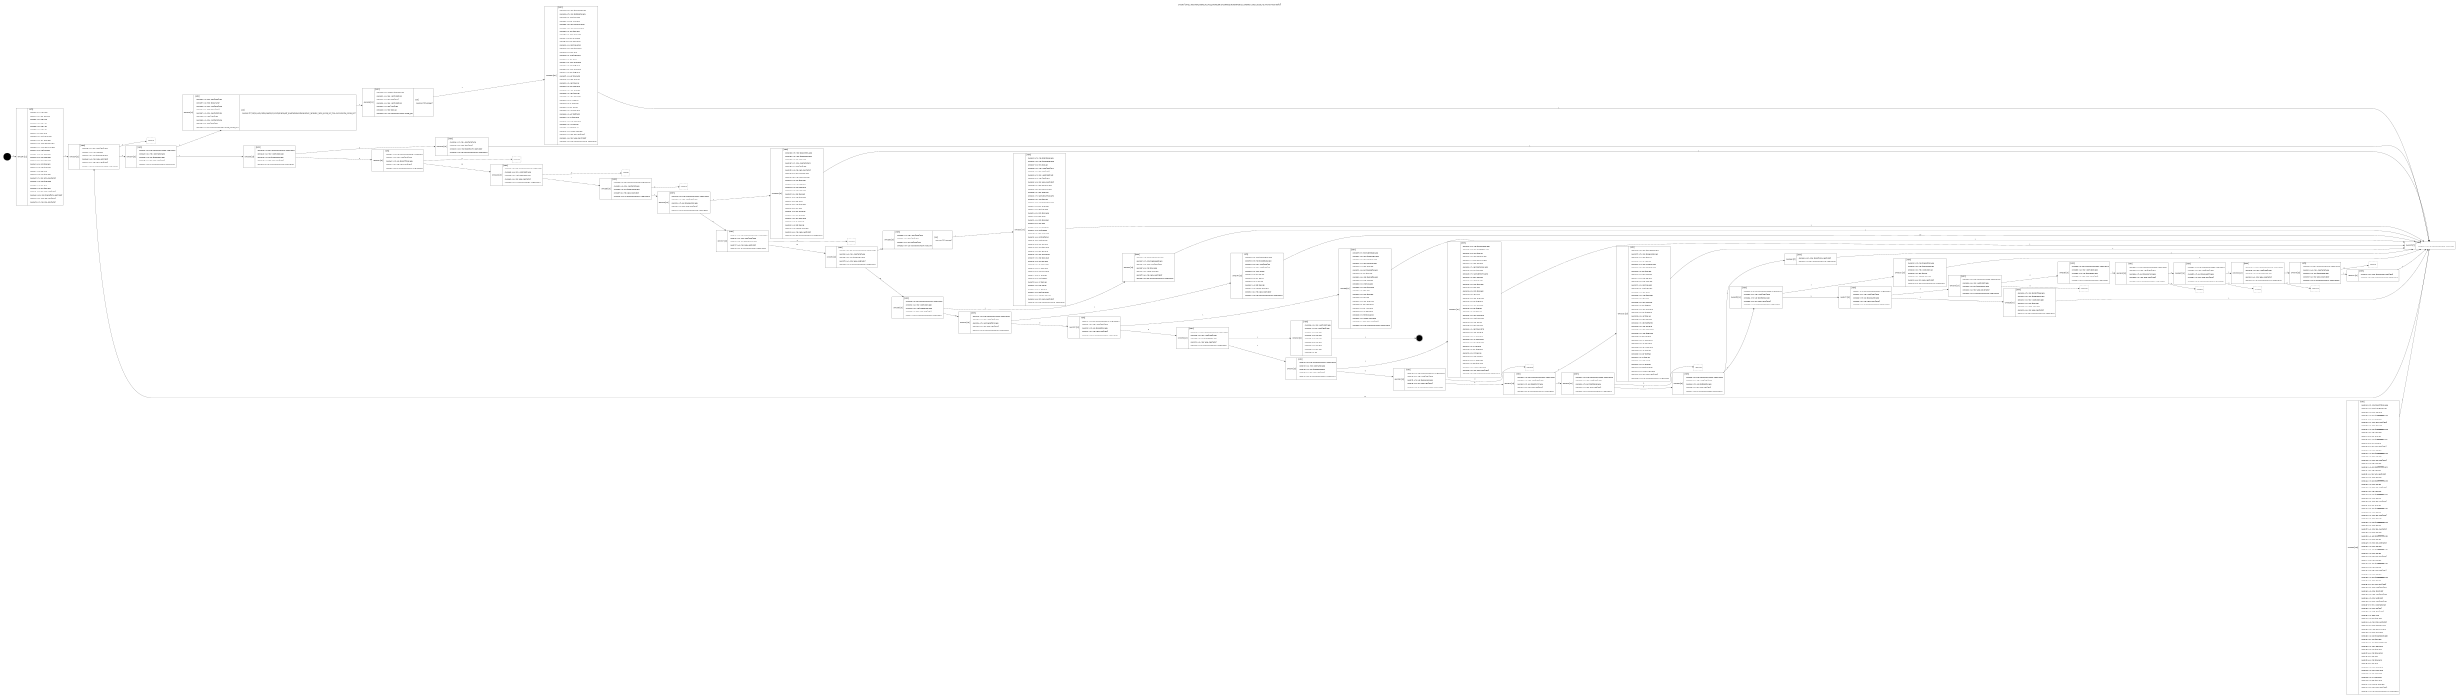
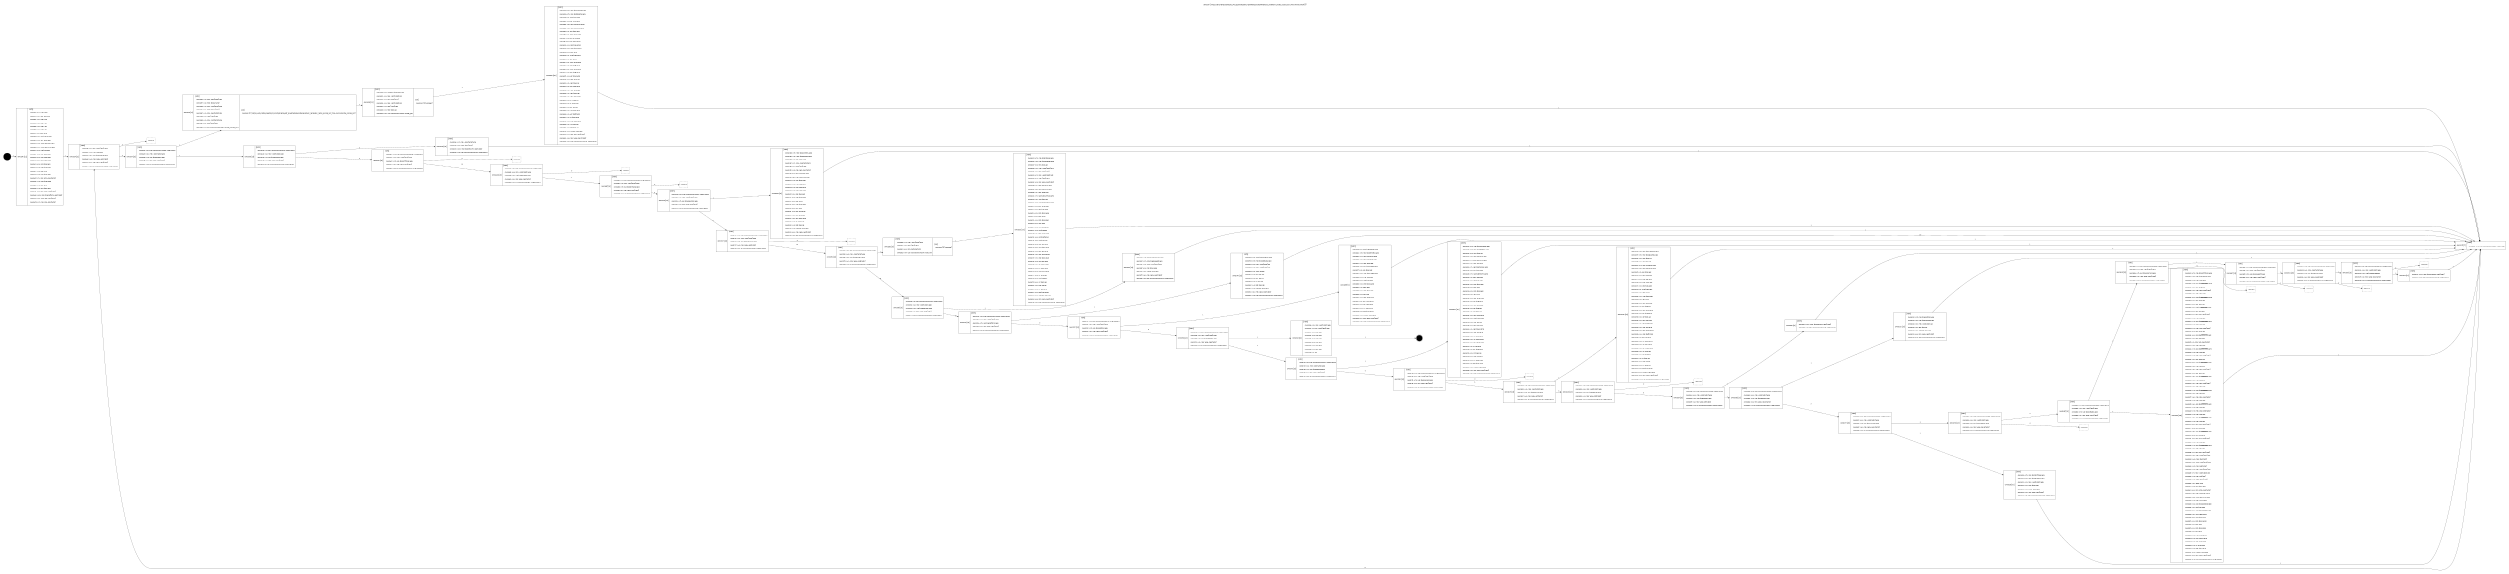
edge "0x4018af [28]" -> "0x4019ce [338]": added, label "1"
